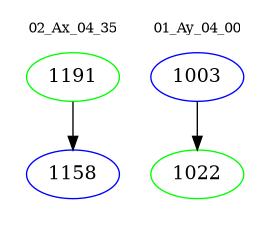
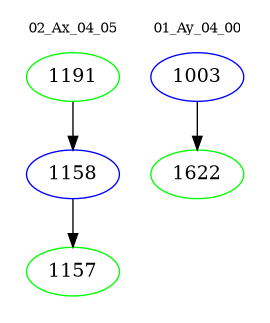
cluster "02_Ax_04_35": label "02_Ax_04_35" -> "02_Ax_04_05"
node "1022": label "1022" -> "1622"
node "1157": added
